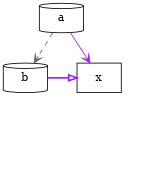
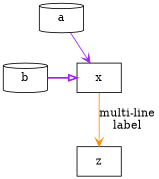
edge "a" -> "b": removed
node "z": added
